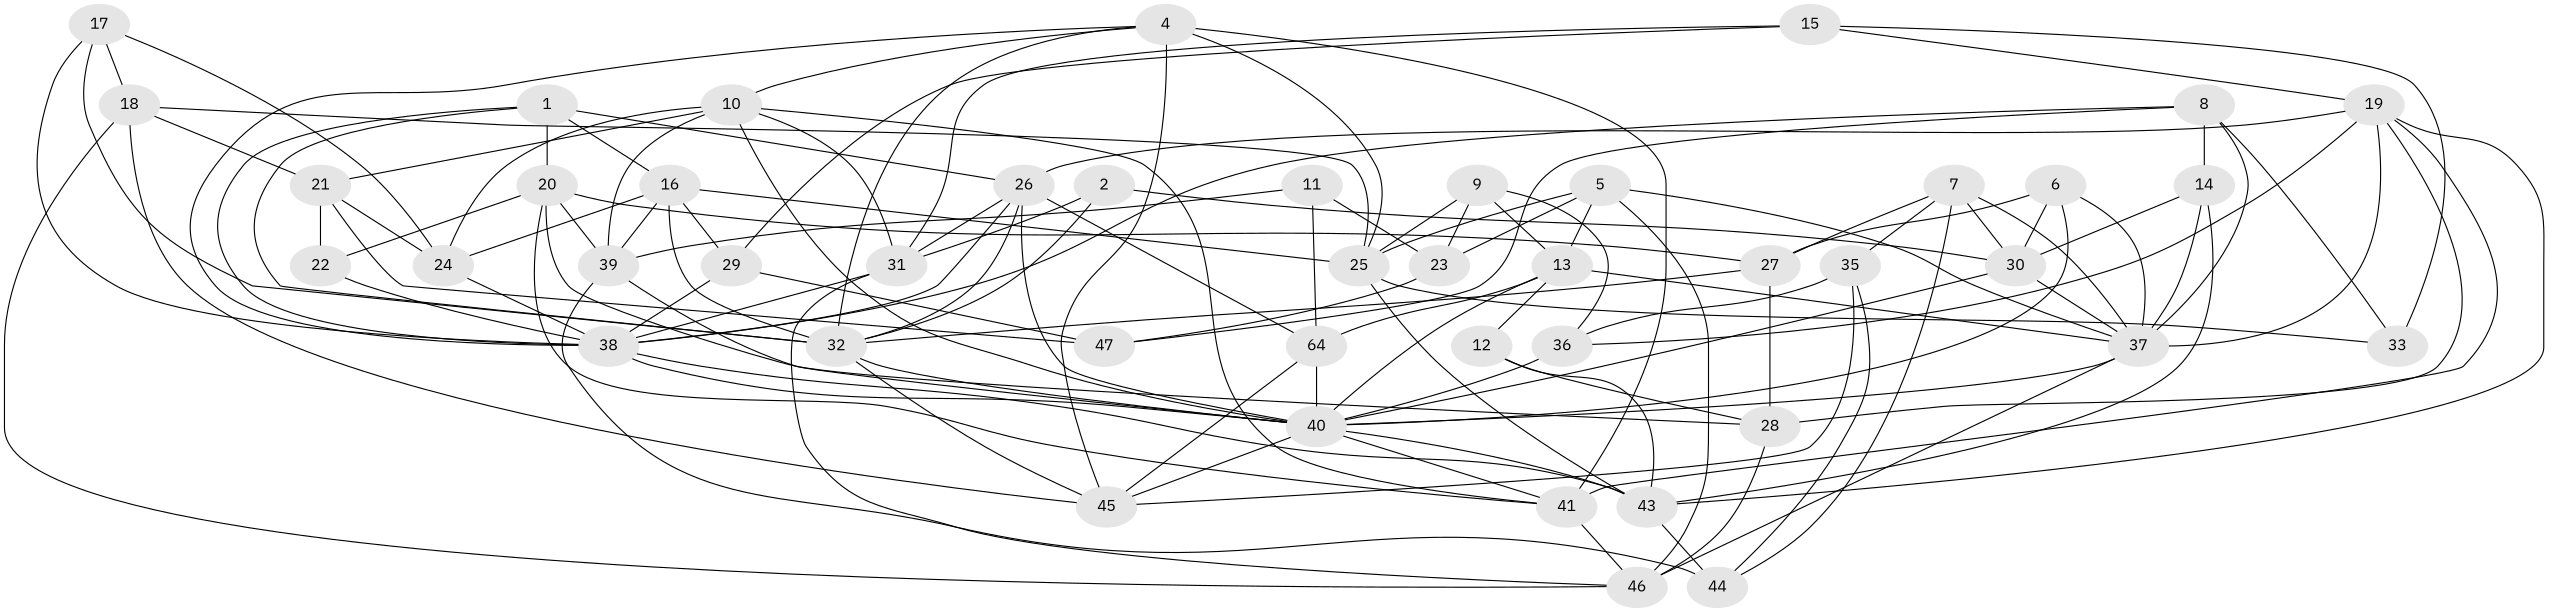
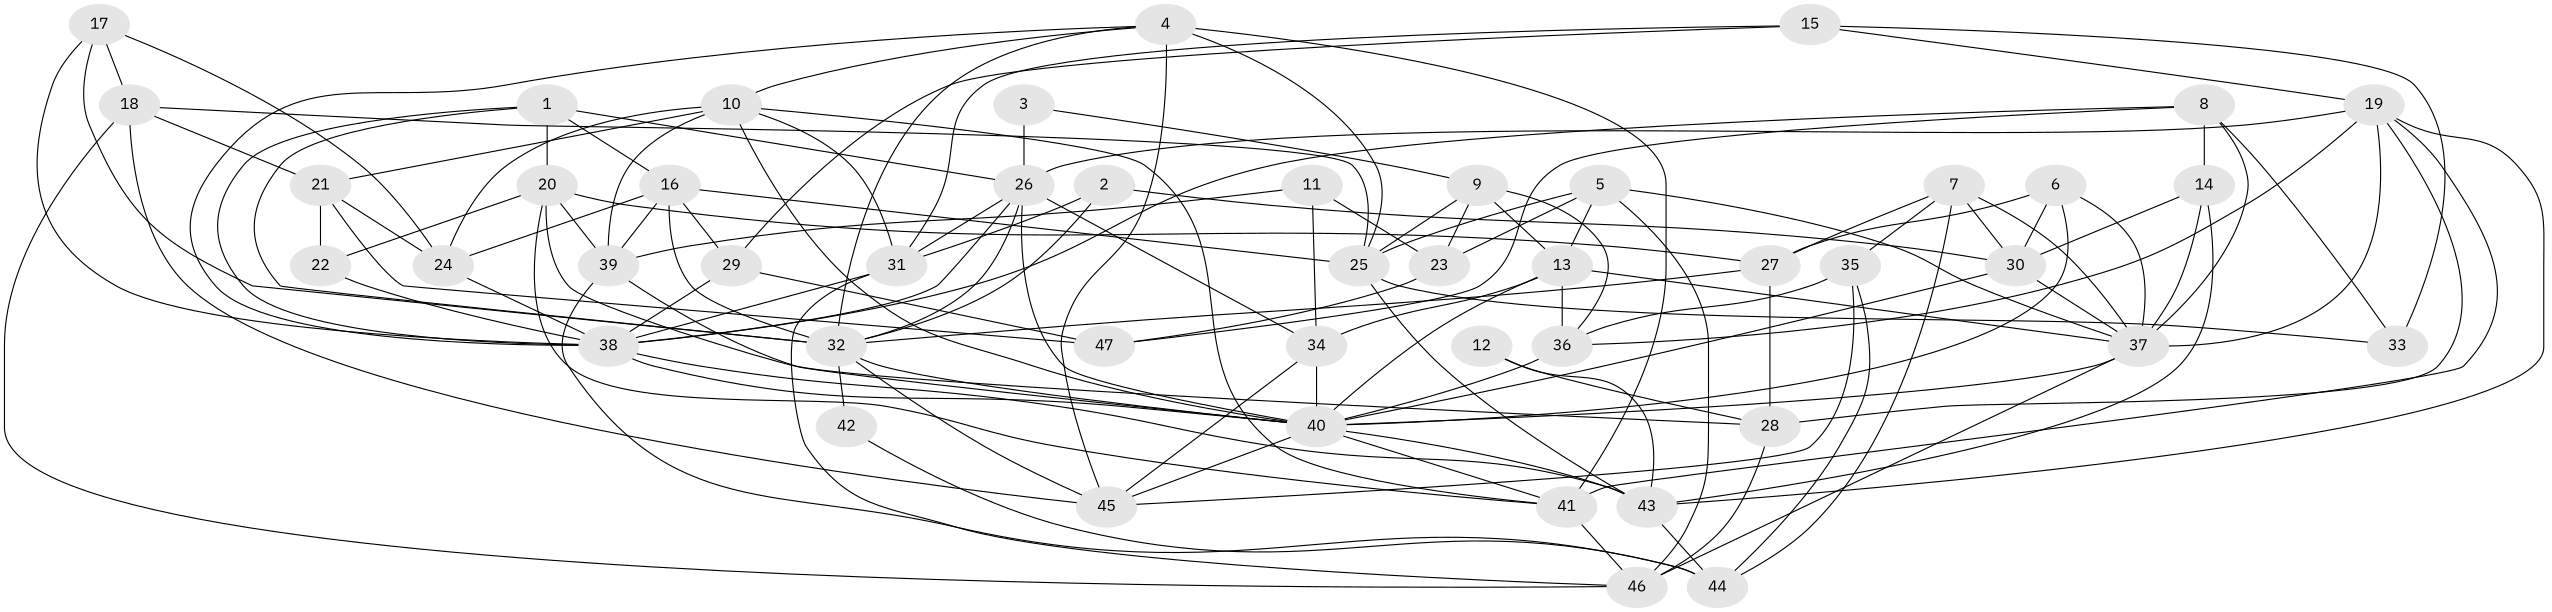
node "3": added
edge "13" -- "12": now "13" -- "36"
node "64": label "64" -> "34"
node "42": added
